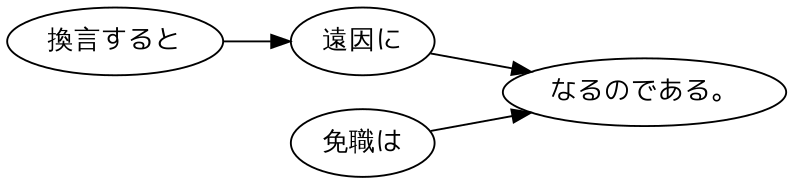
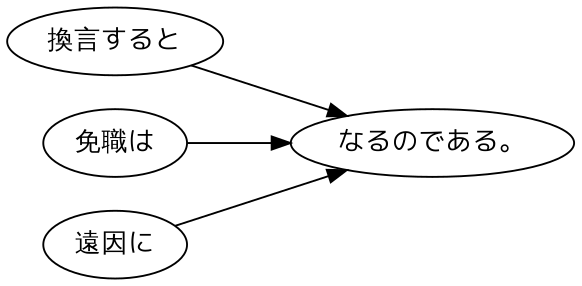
edge "換言すると" -> "遠因に": now "換言すると" -> "なるのである。"
